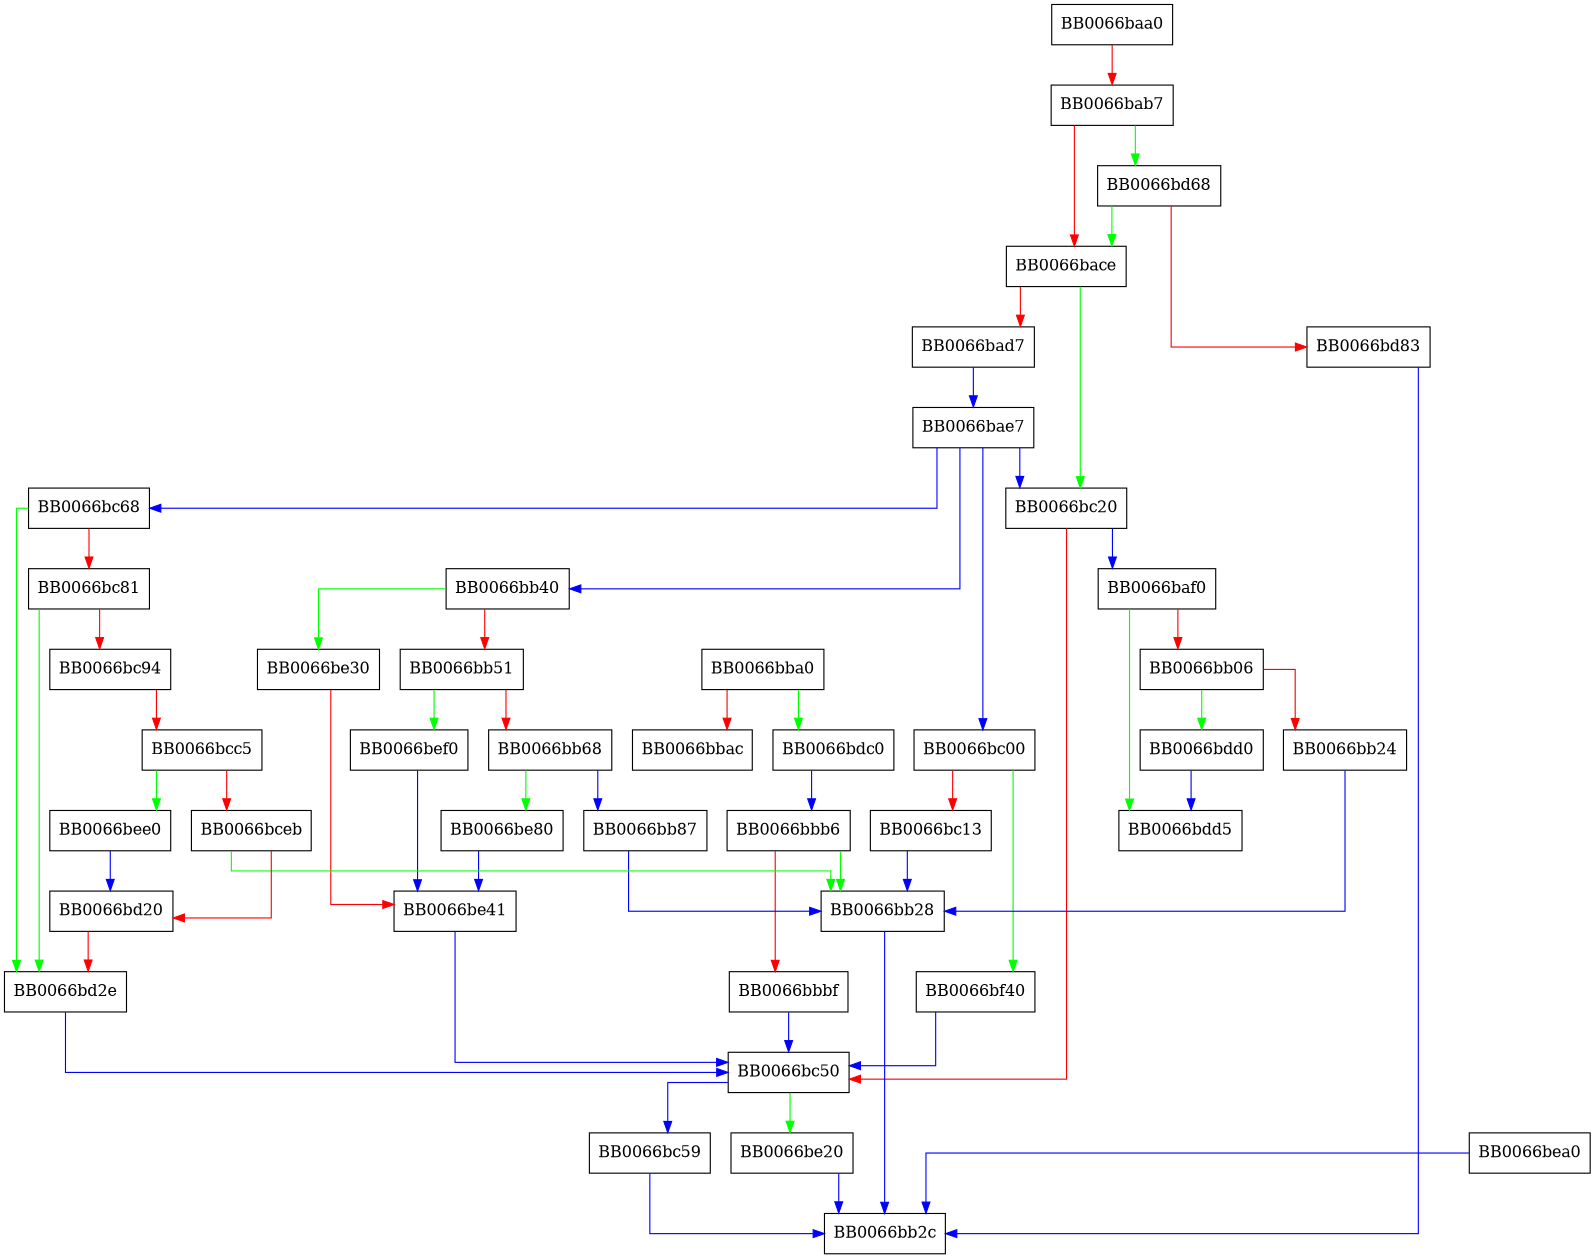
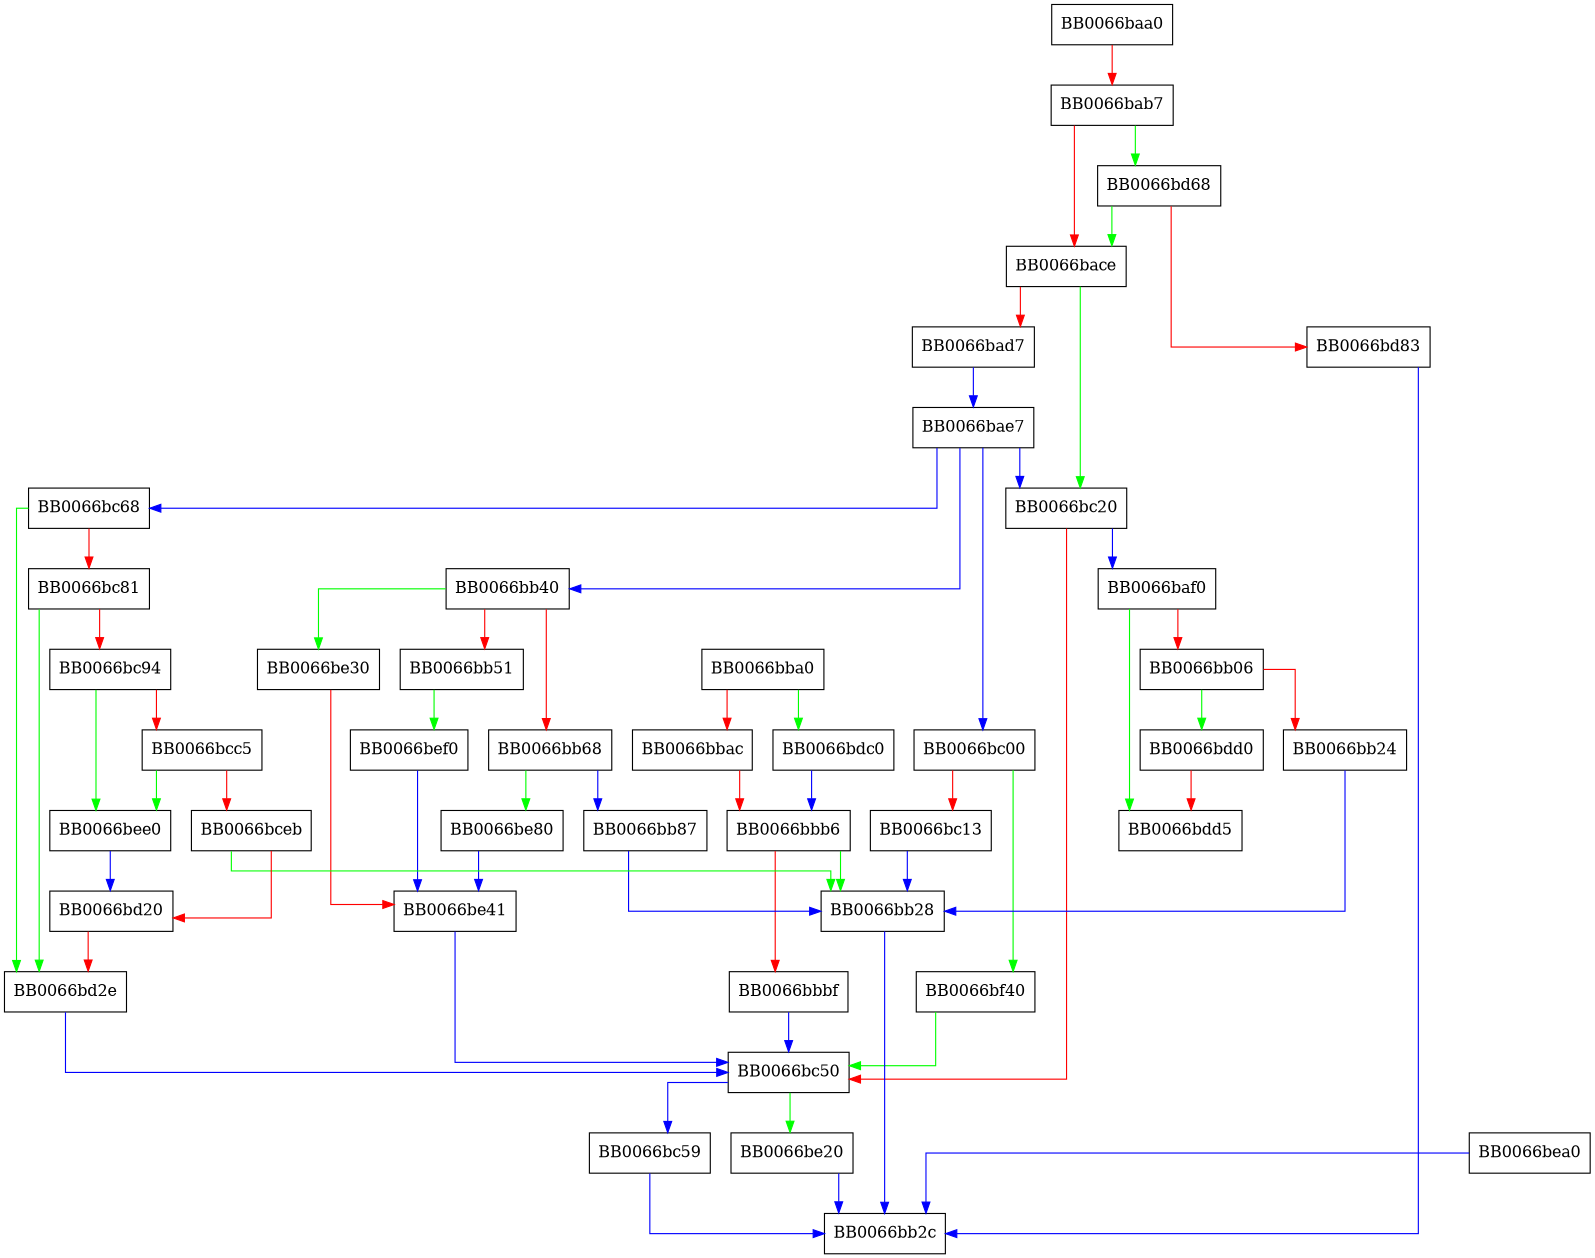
edge "BB0066bb51" -> "BB0066bb68": now "BB0066bb40" -> "BB0066bb68"
edge "BB0066bc94" -> "BB0066bee0": added
edge "BB0066bbac" -> "BB0066bbb6": added
edge "BB0066bdd0" -> "BB0066bdd5": color blue -> red
edge "BB0066bf40" -> "BB0066bc50": color blue -> green
